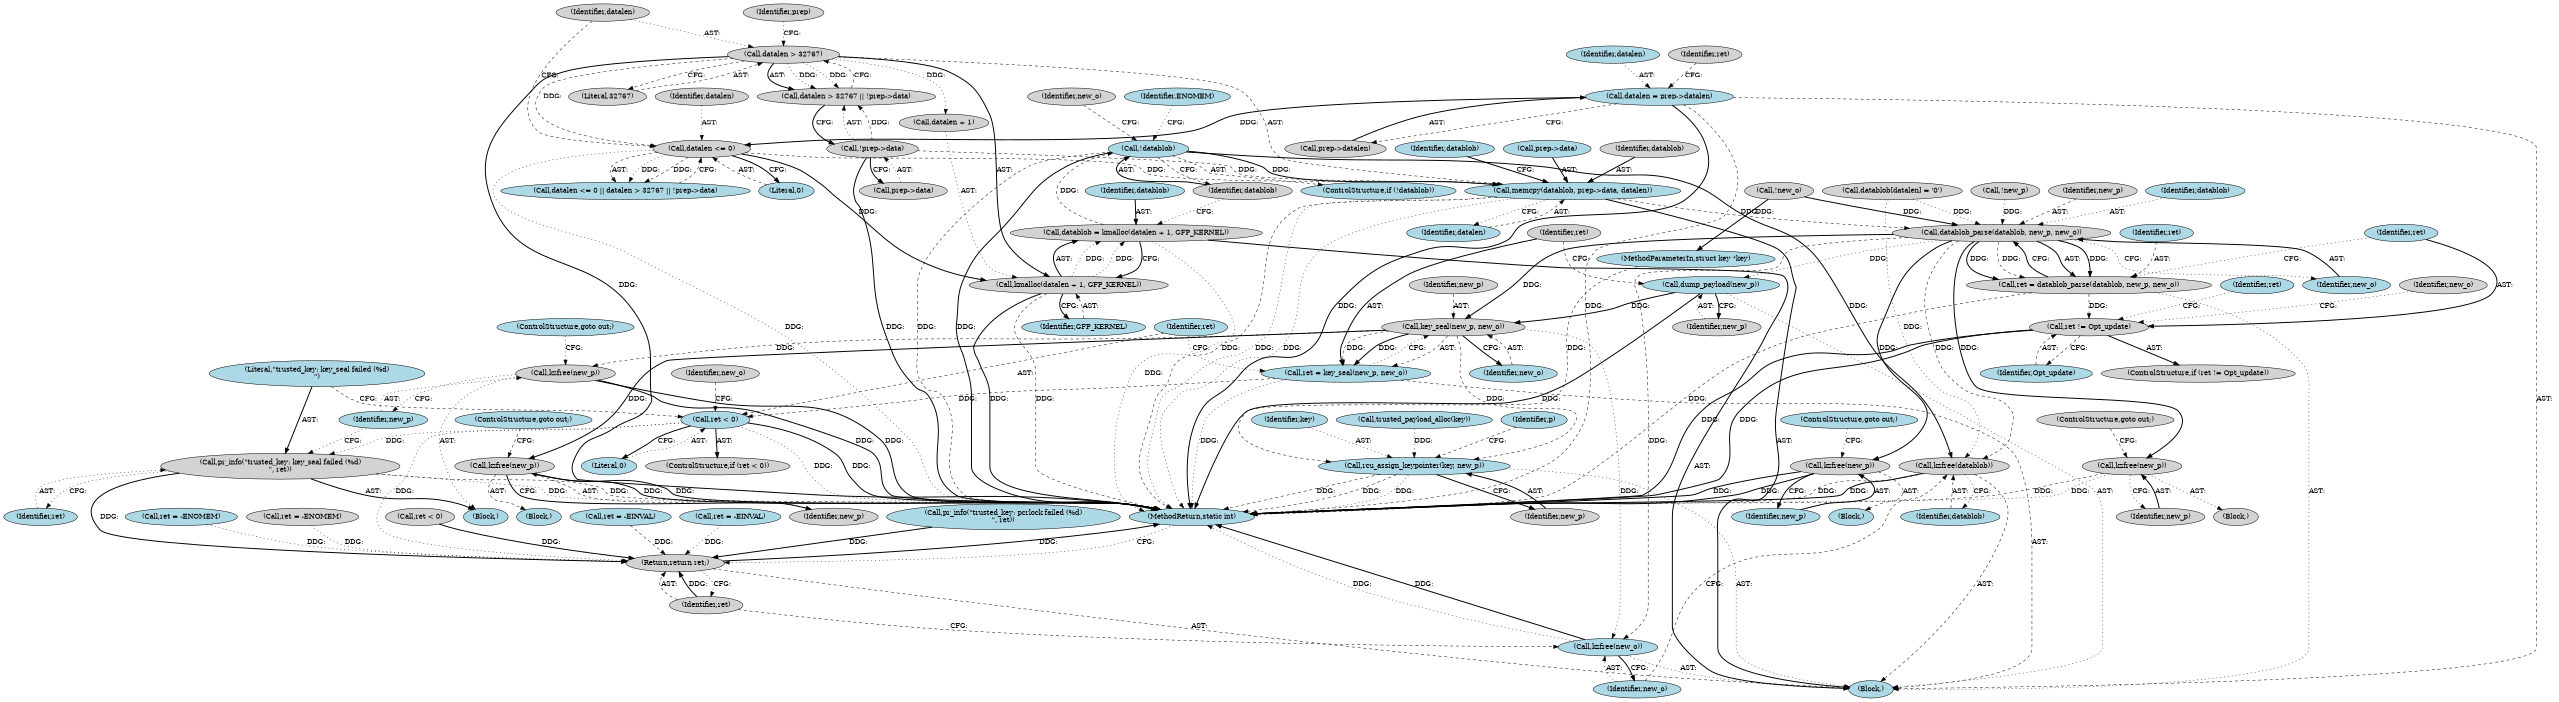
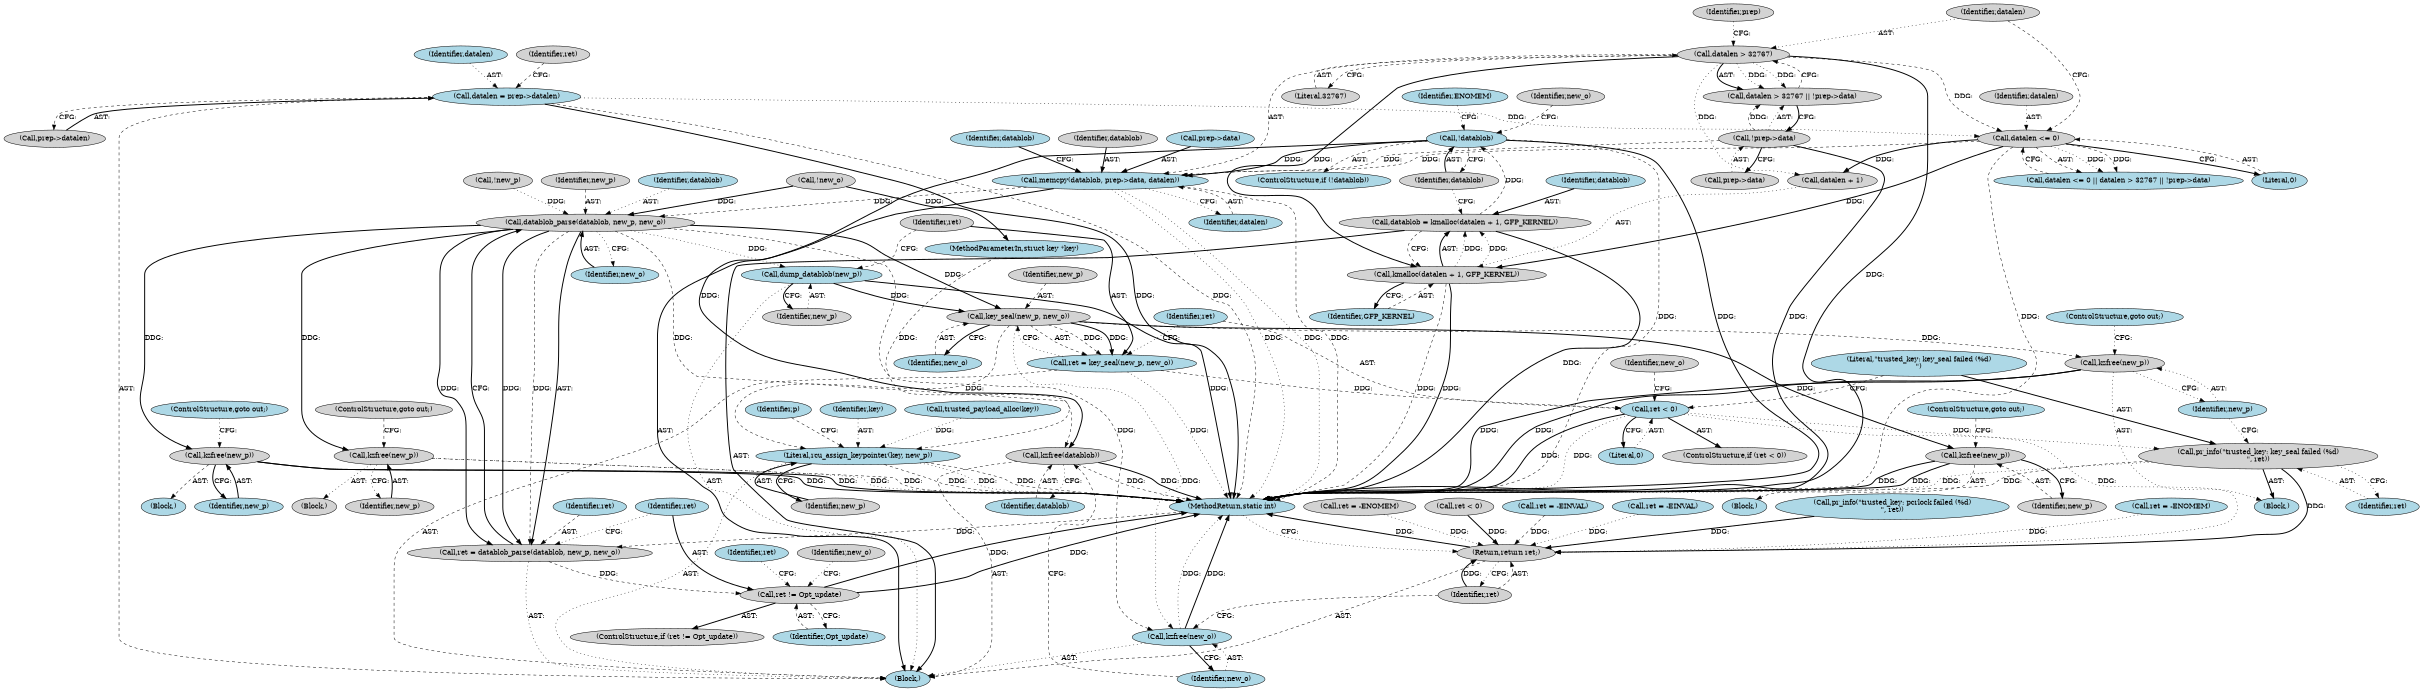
edge "(Call,datalen = prep->datalen)" -> "(Call,datalen <= 0)": style bold -> dotted
edge "(Call,datalen <= 0)" -> "(Call,datalen + 1)": added, label "DDG:"
edge "(Call,datalen > 32767)" -> "(Call,kmalloc(datalen + 1, GFP_KERNEL))": label "AST: " -> "DDG: "
node "(Call,datablob[datalen] = '0')": removed
edge "(Call,datablob = kmalloc(datalen + 1, GFP_KERNEL))" -> "(Call,kmalloc(datalen + 1, GFP_KERNEL))": style bold -> dashed
node "(Call,dump_payload(new_p))": label "(Call,dump_payload(new_p))" -> "(Call,dump_datablob(new_p))"
edge "(Call,datalen <= 0)" -> "(MethodReturn,static int)": style dotted -> dashed
edge "(Call,datablob = kmalloc(datalen + 1, GFP_KERNEL))" -> "(MethodReturn,static int)": style dotted -> bold
edge "(Call,ret = datablob_parse(datablob, new_p, new_o))" -> "(MethodReturn,static int)": reversed
node "(Call,rcu_assign_keypointer(key, new_p))": label "(Call,rcu_assign_keypointer(key, new_p))" -> "(Literal,rcu_assign_keypointer(key, new_p))"
